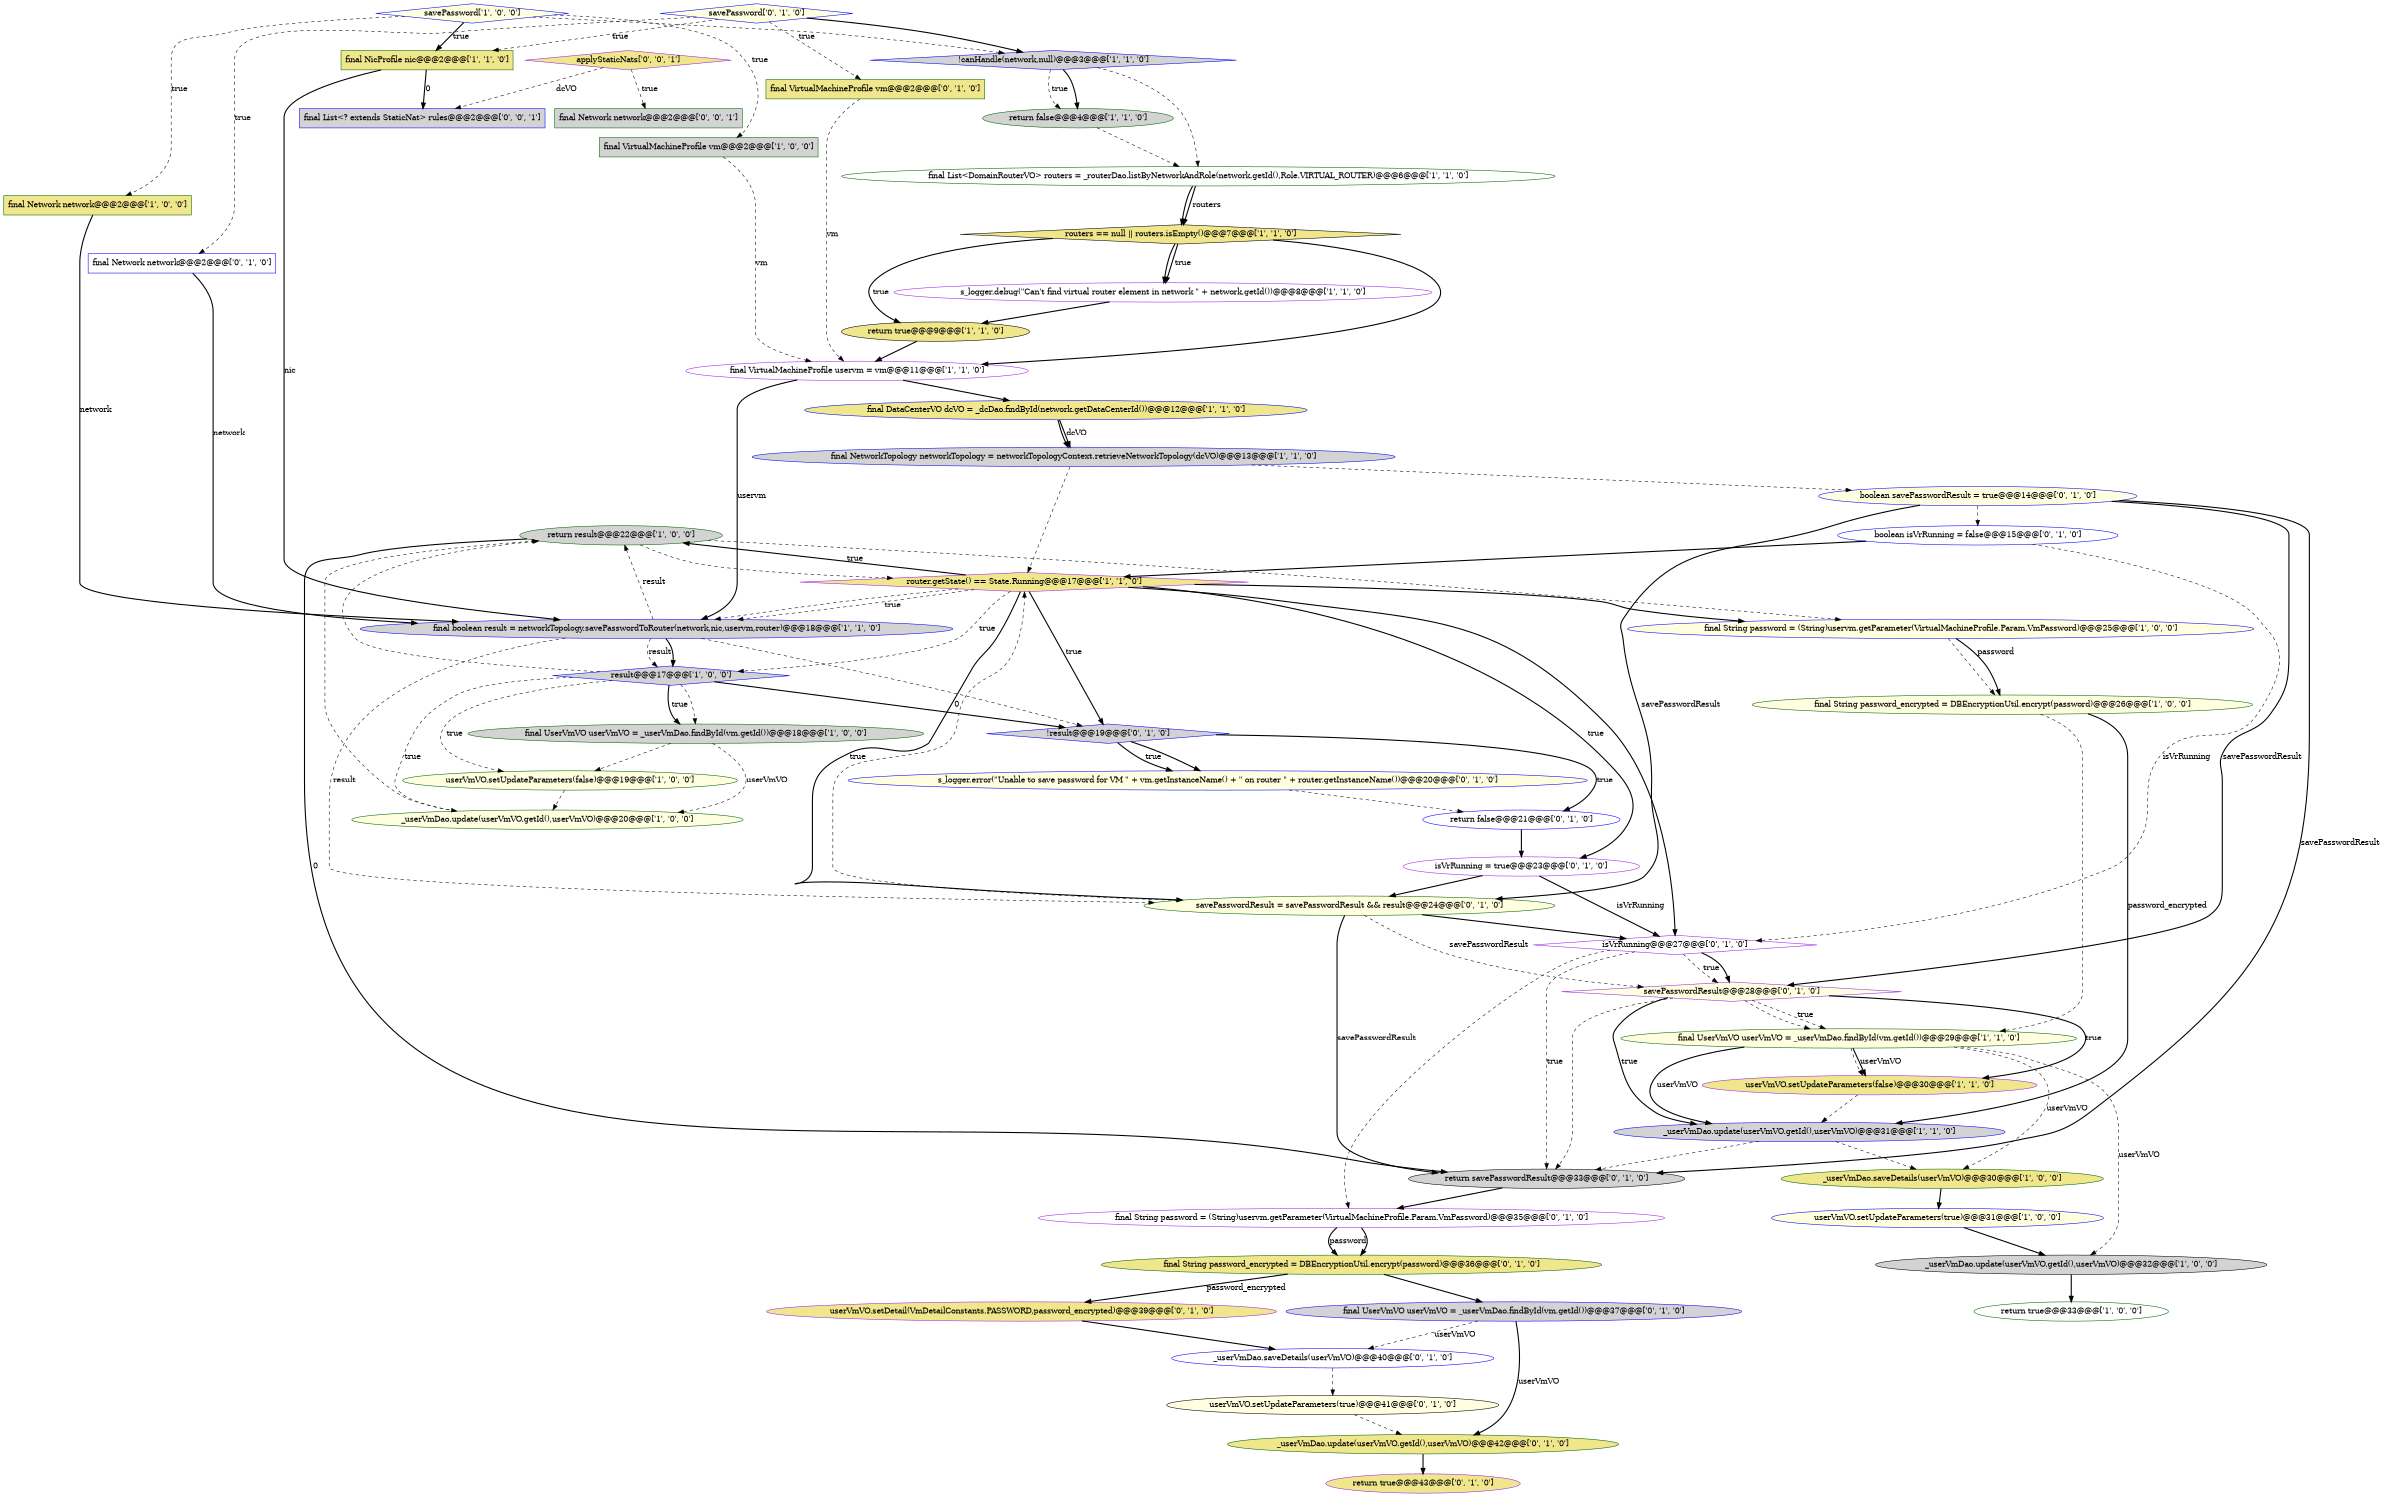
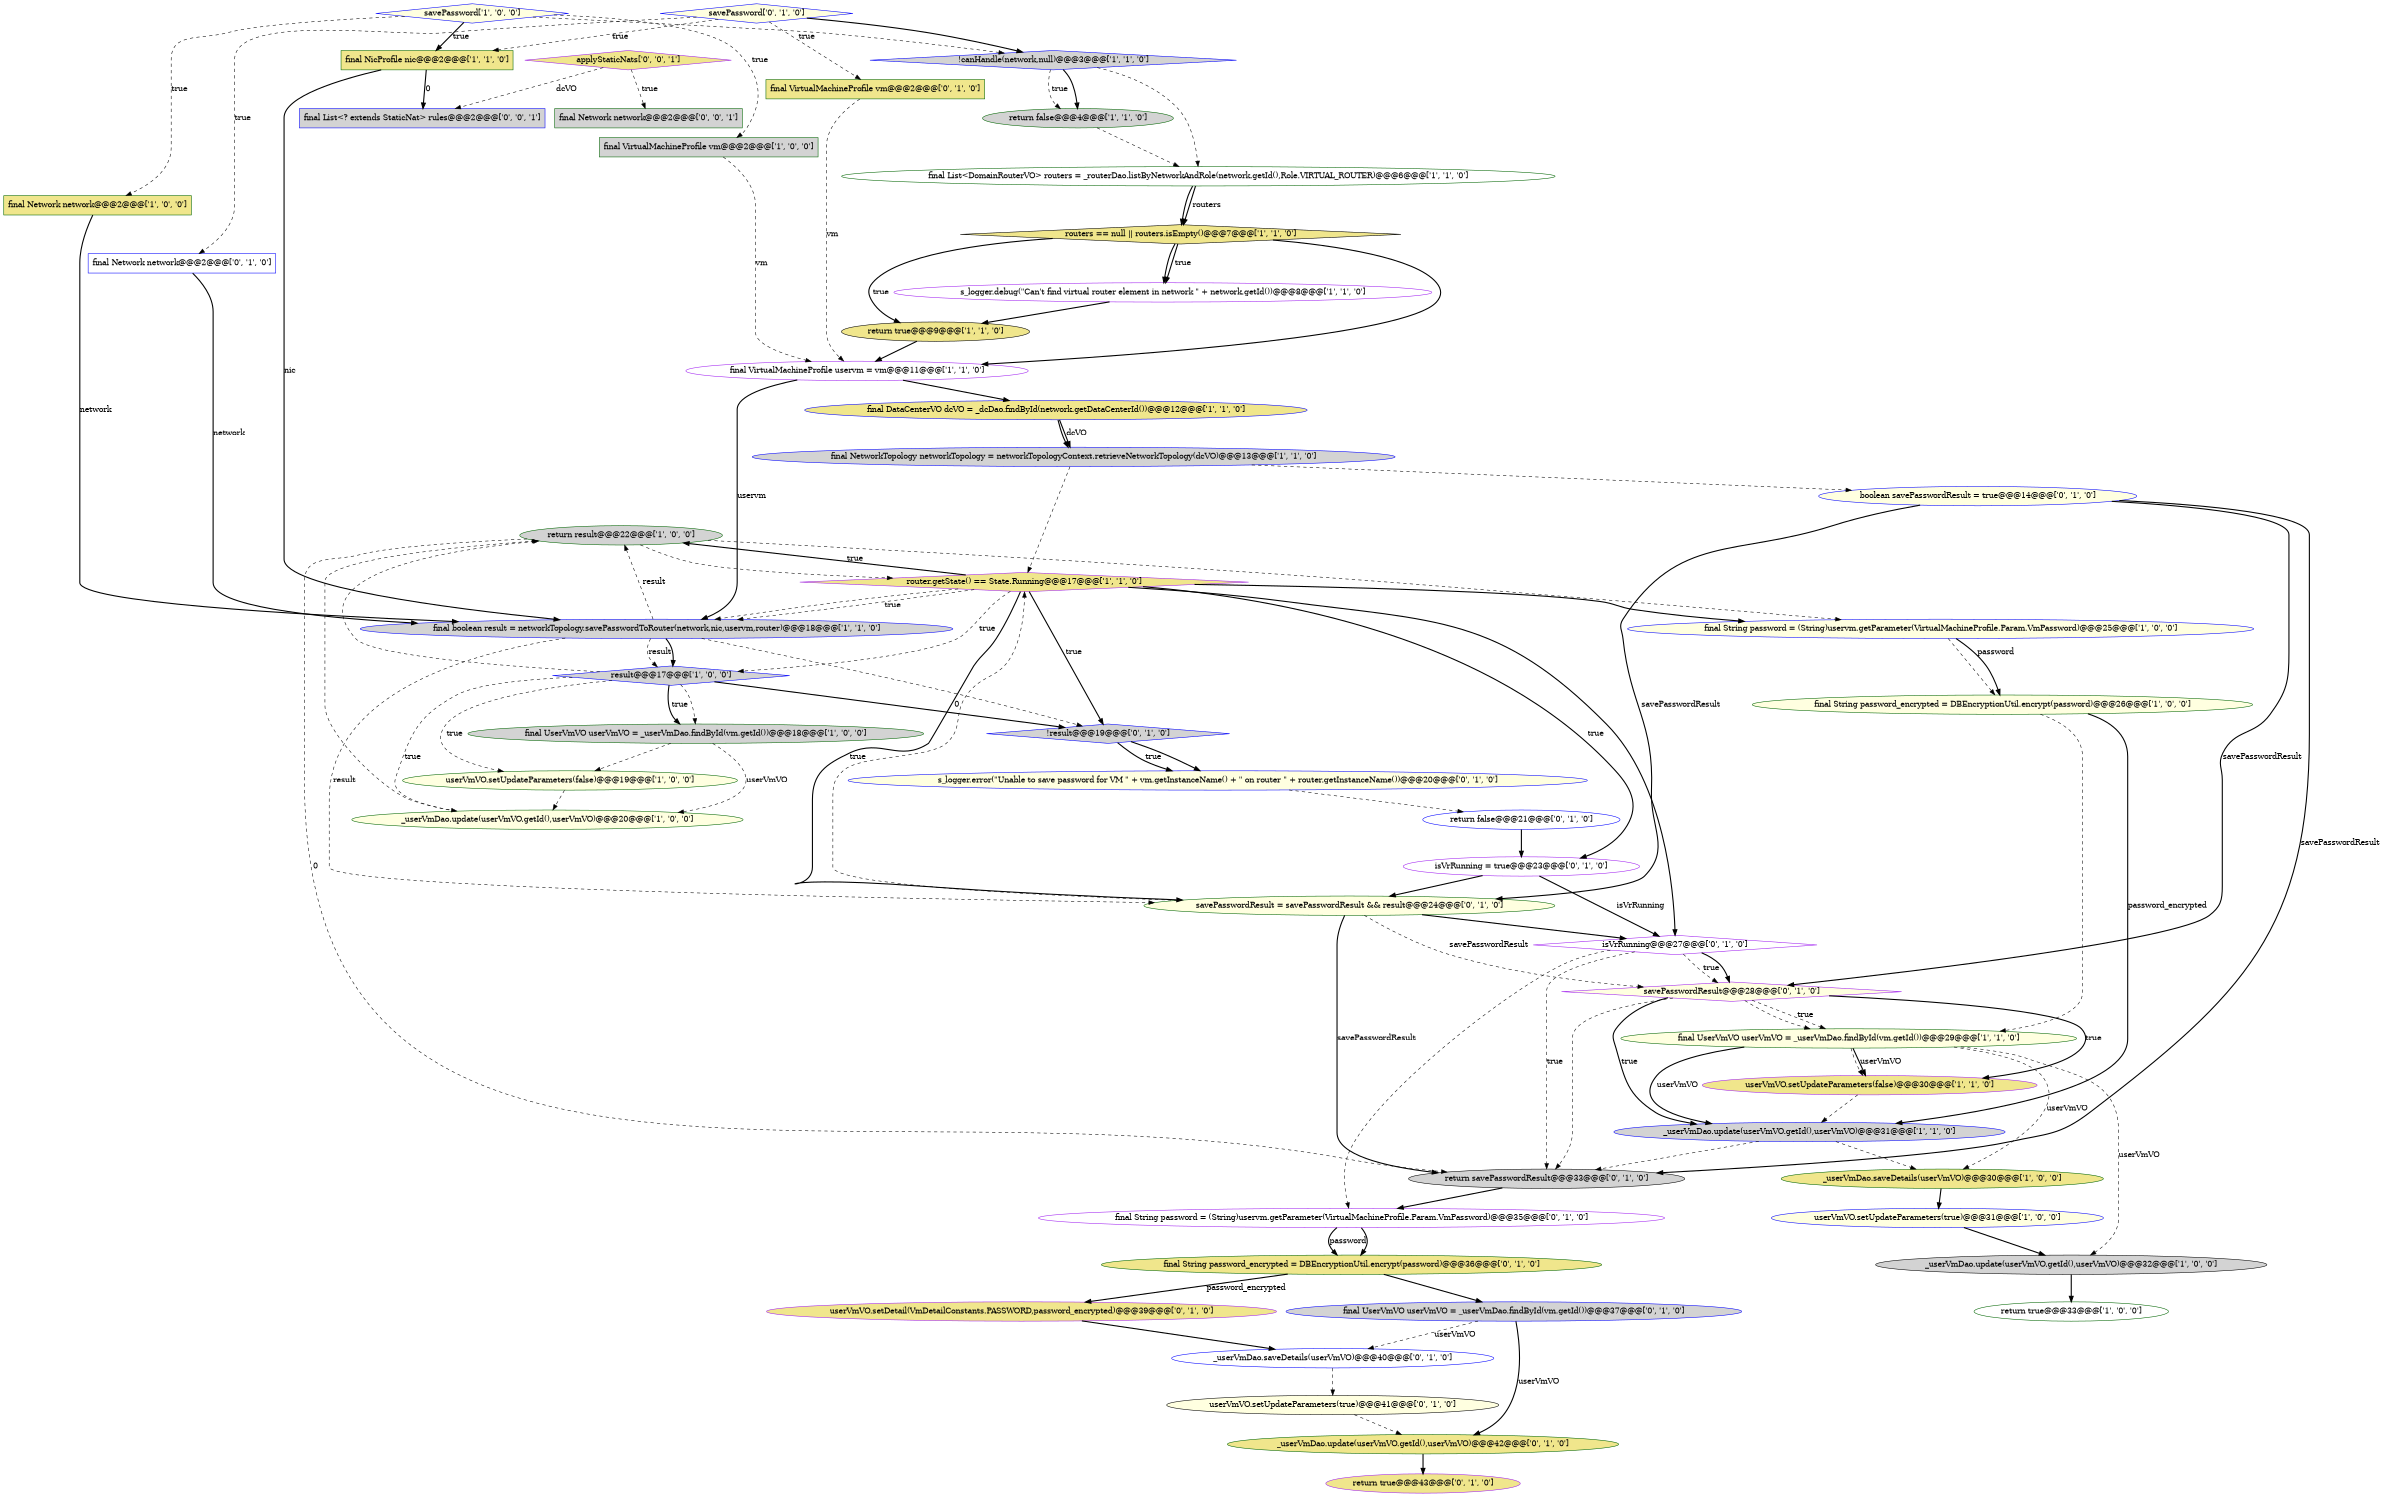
node "boolean isVrRunning = false@@@15@@@['0', '1', '0']": removed
edge "!result@@@19@@@['0', '1', '0']" -> "return false@@@21@@@['0', '1', '0']": removed, label "true"
edge "return result@@@22@@@['1', '0', '0']" -> "return savePasswordResult@@@33@@@['0', '1', '0']": style bold -> dashed
